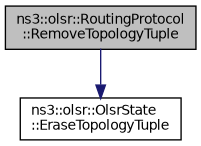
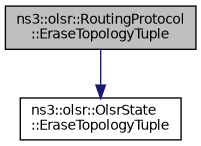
node "ns3::olsr::RoutingProtocol ::RemoveTopologyTuple": label "ns3::olsr::RoutingProtocol ::RemoveTopologyTuple" -> "ns3::olsr::RoutingProtocol ::EraseTopologyTuple"
